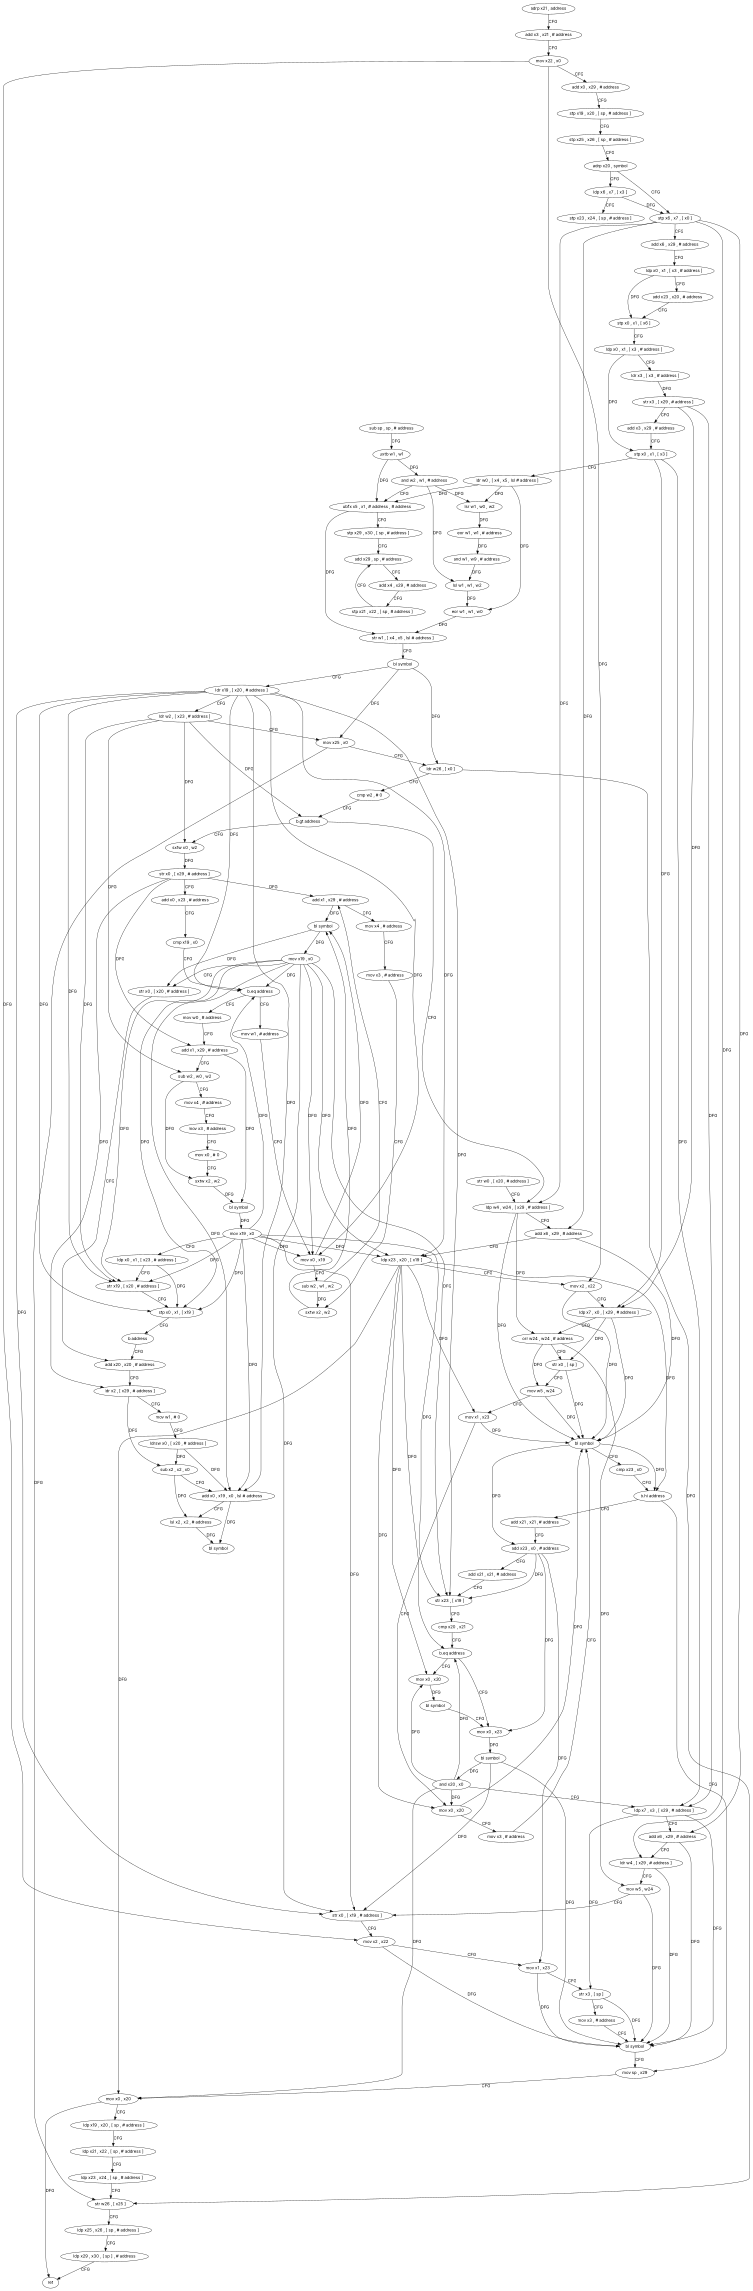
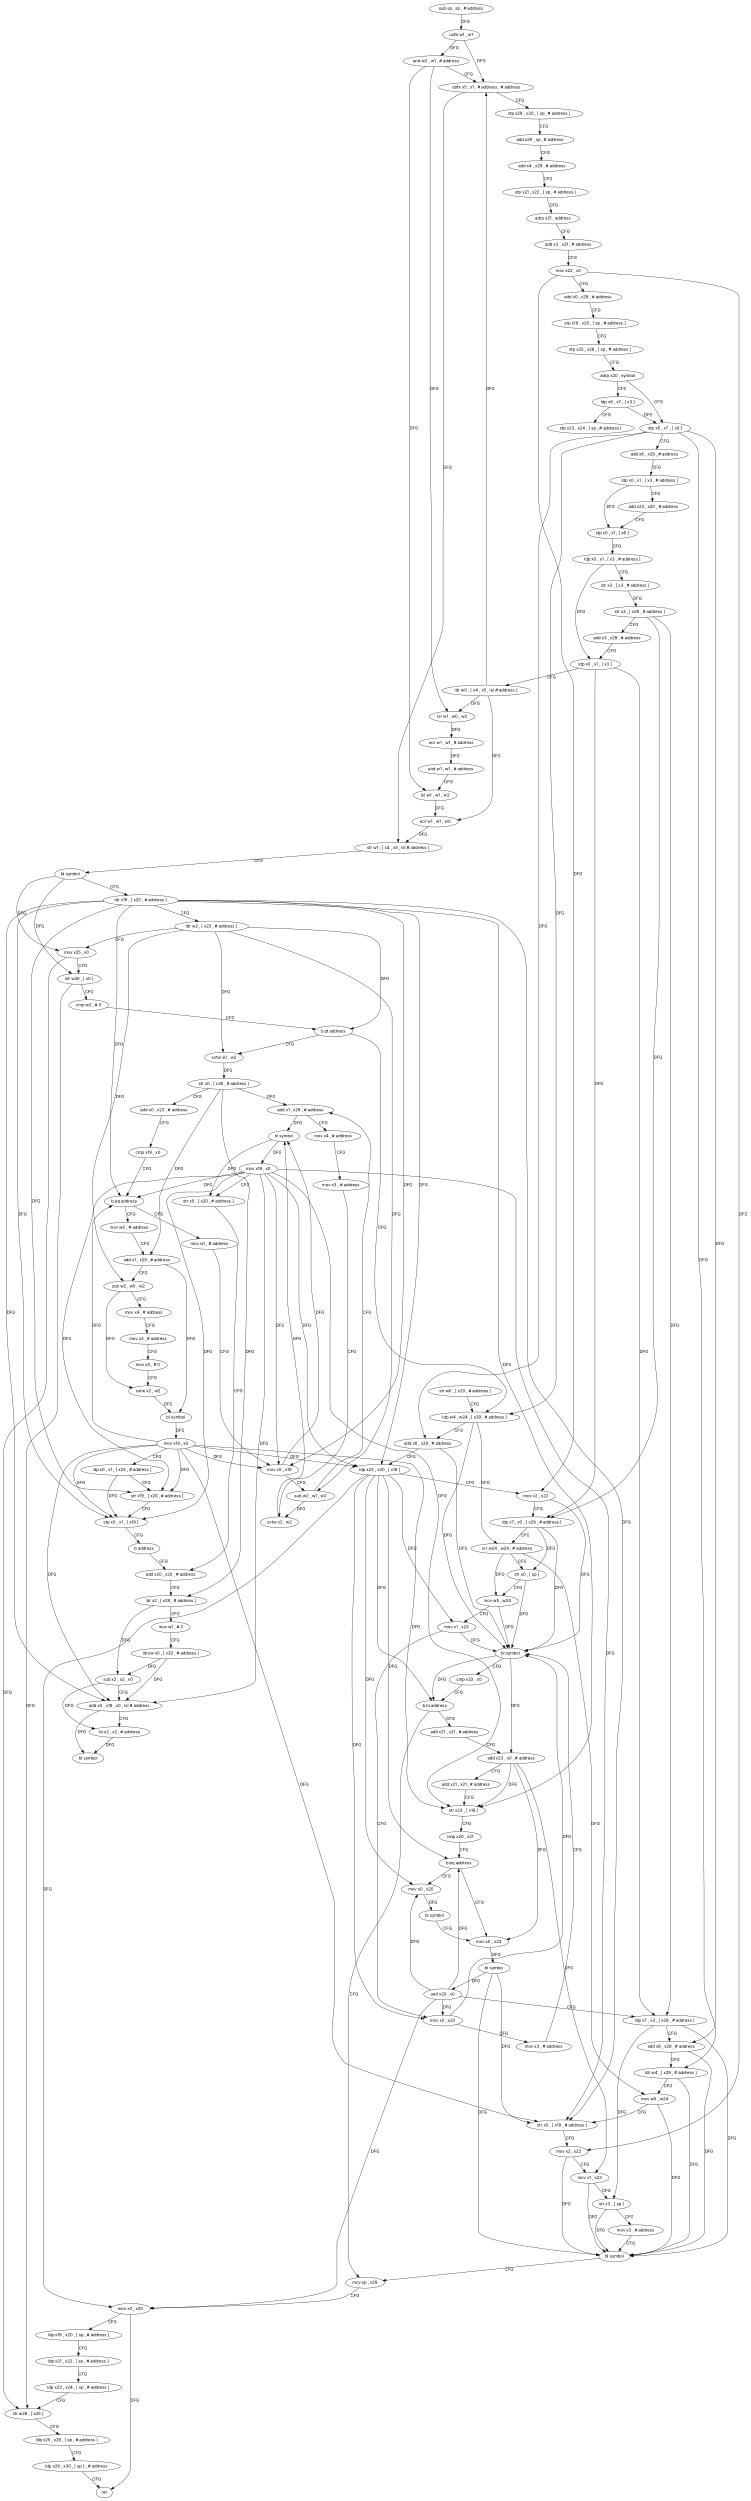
node "and w1 , w9 , # address": label "and w1 , w9 , # address" -> "and w1 , w1 , # address"
edge "stp x21 , x22 , [ sp , # address ]" -> "add x29 , sp , # address": now "stp x21 , x22 , [ sp , # address ]" -> "adrp x21 , address"
edge "ldr w2 , [ x23 , # address ]" -> "str x19 , [ x20 , # address ]": now "ldr w2 , [ x23 , # address ]" -> "sub w2 , w1 , w2"
